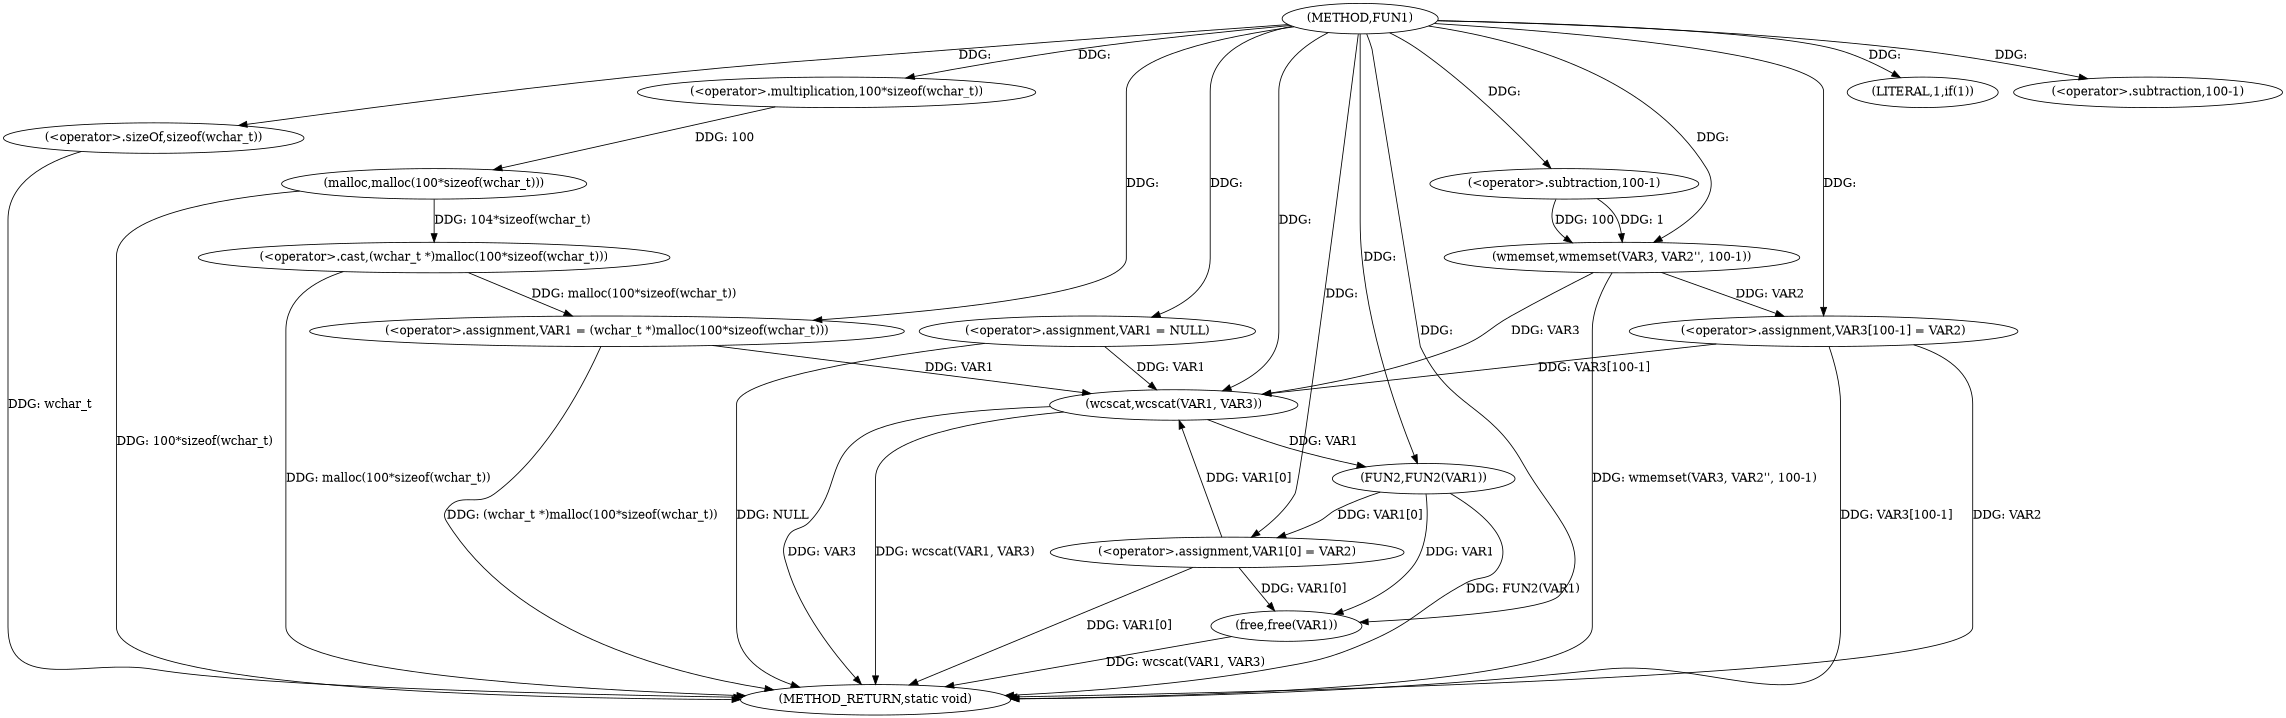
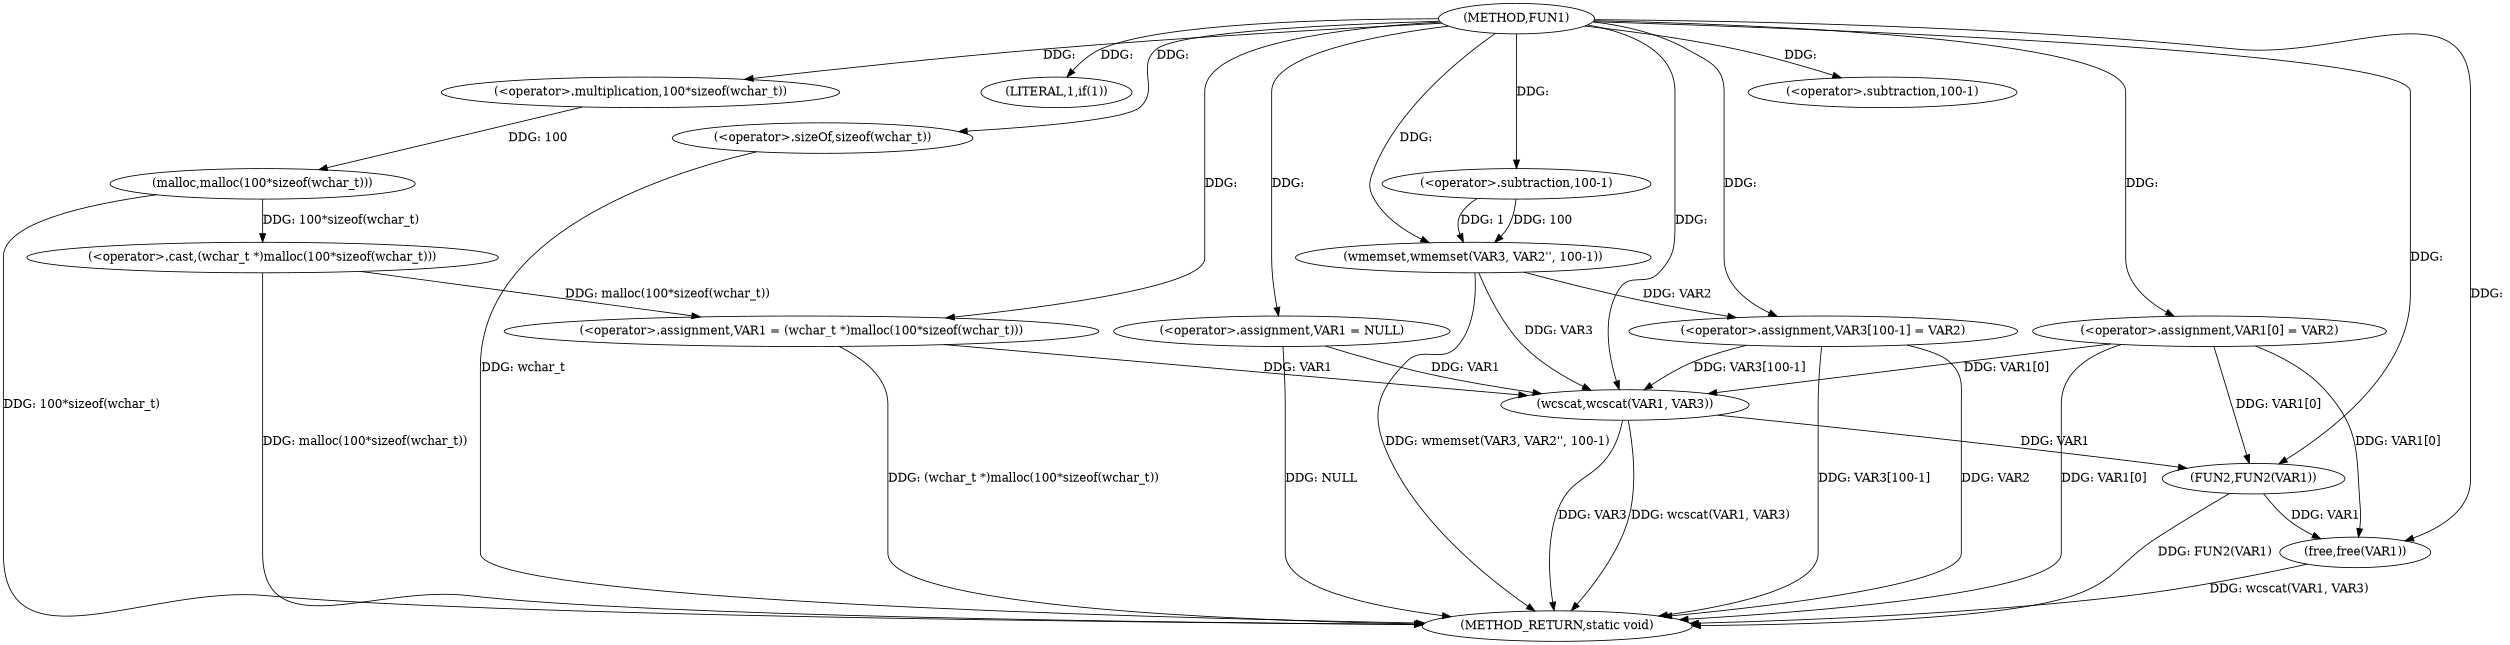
edge "(malloc,malloc(100*sizeof(wchar_t)))" -> "(<operator>.cast,(wchar_t *)malloc(100*sizeof(wchar_t)))": label "DDG: 104*sizeof(wchar_t)" -> "DDG: 100*sizeof(wchar_t)"
edge "(FUN2,FUN2(VAR1))" -> "(<operator>.assignment,VAR1[0] = VAR2)": reversed
